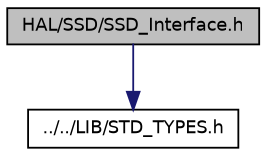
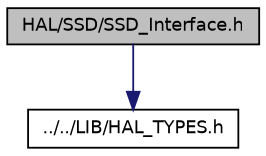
node "../../LIB/STD_TYPES.h": label "../../LIB/STD_TYPES.h" -> "../../LIB/HAL_TYPES.h"
